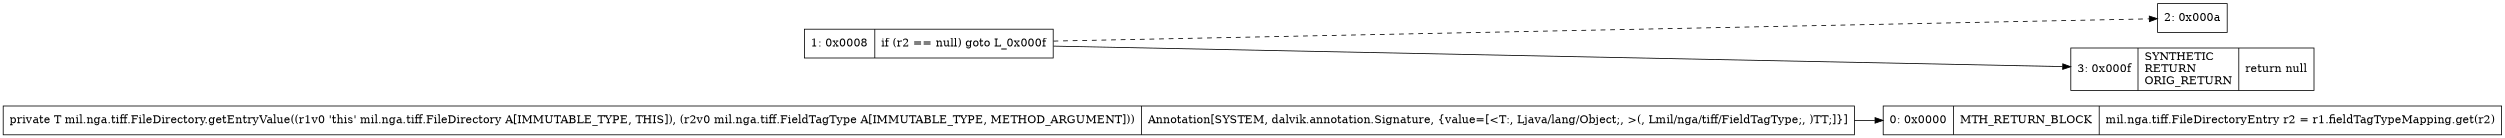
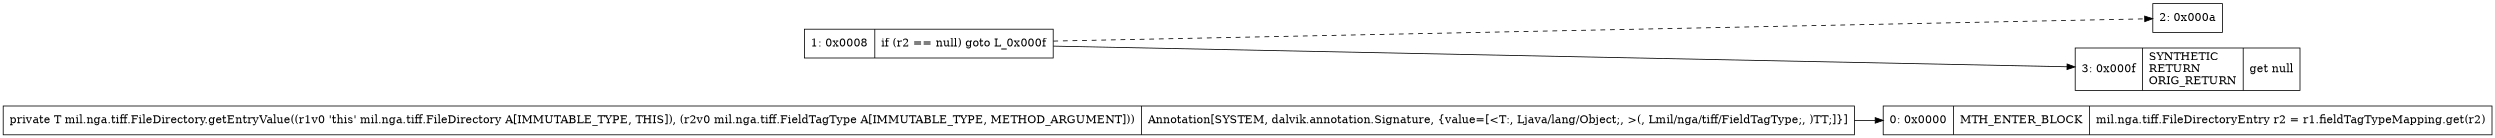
node "3: 0x000f": text "return null" -> "get null"
node "0: 0x0000": text "MTH_RETURN_BLOCK" -> "MTH_ENTER_BLOCK"
